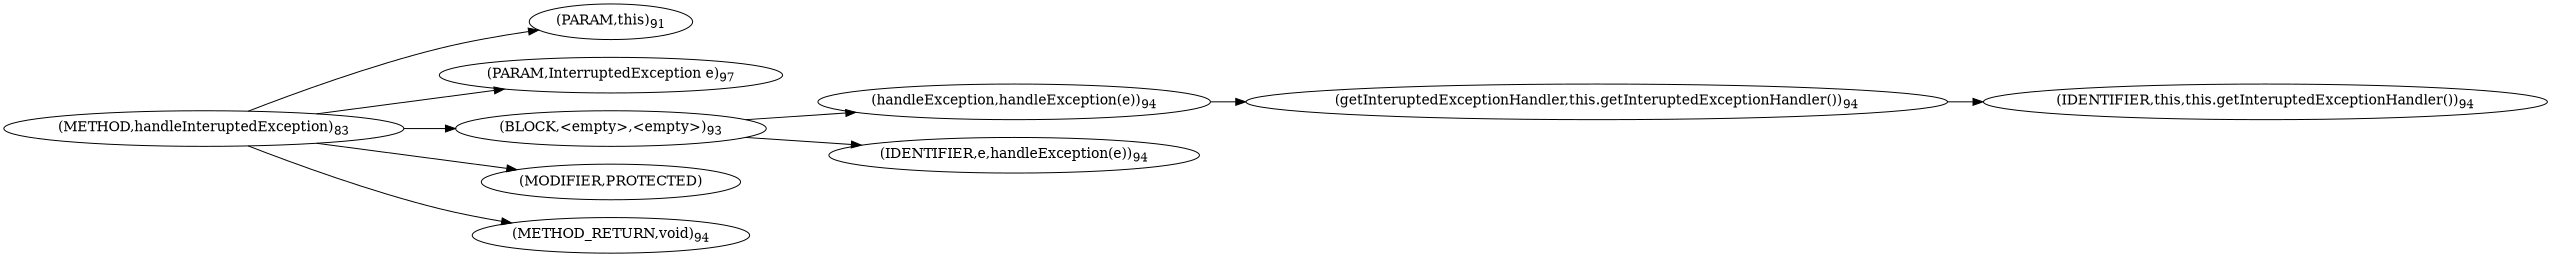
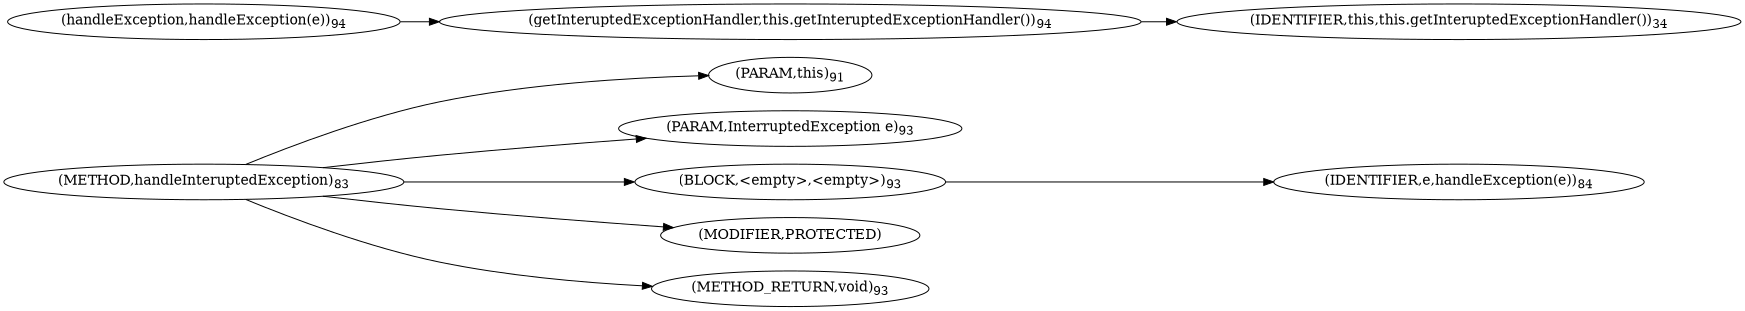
node "(PARAM,InterruptedException e)": text "97" -> "93"
node "(IDENTIFIER,this,this.getInteruptedExceptionHandler())": text "94" -> "34"
edge "(BLOCK,<empty>,<empty>)" -> "(handleException,handleException(e))": removed
node "(IDENTIFIER,e,handleException(e))": text "94" -> "84"
node "(METHOD_RETURN,void)": text "94" -> "93"
